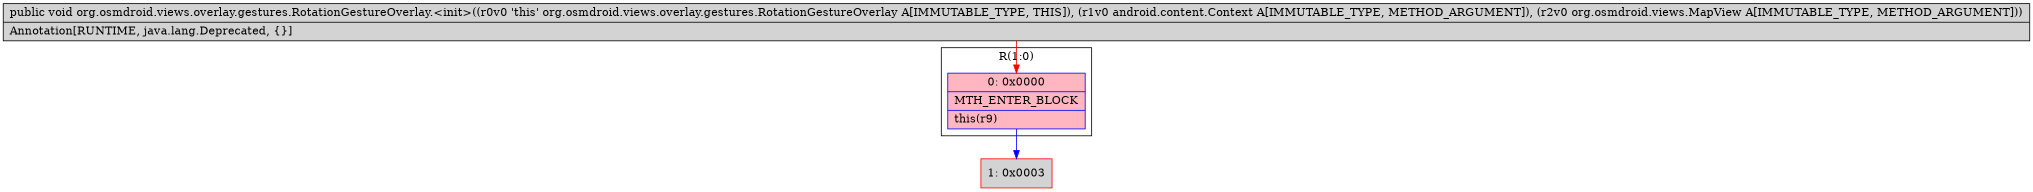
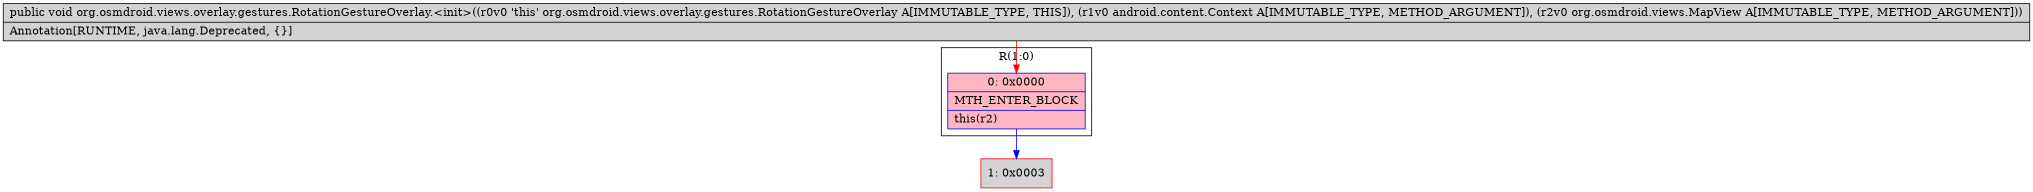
node "0: 0x0000": text "this(r9)" -> "this(r2)"
